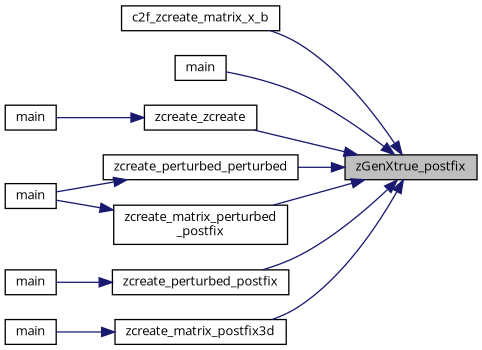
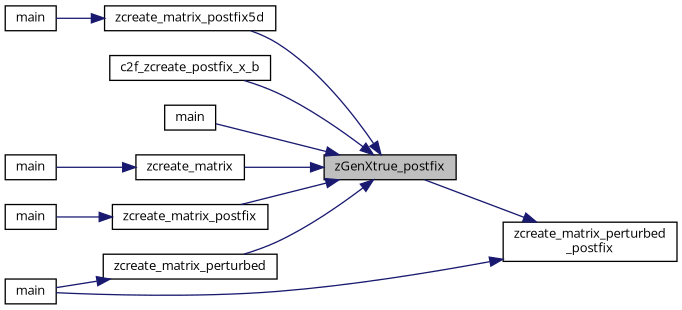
node "c2f_zcreate_matrix_x_b": label "c2f_zcreate_matrix_x_b" -> "c2f_zcreate_postfix_x_b"
node "zcreate_zcreate": label "zcreate_zcreate" -> "zcreate_matrix"
node "zcreate_perturbed_perturbed": label "zcreate_perturbed_perturbed" -> "zcreate_matrix_perturbed"
edge "zcreate_matrix_perturbed _postfix" -> "zGenXtrue_postfix": reversed
node "zcreate_perturbed_postfix": label "zcreate_perturbed_postfix" -> "zcreate_matrix_postfix"
node "zcreate_matrix_postfix3d": label "zcreate_matrix_postfix3d" -> "zcreate_matrix_postfix5d"
